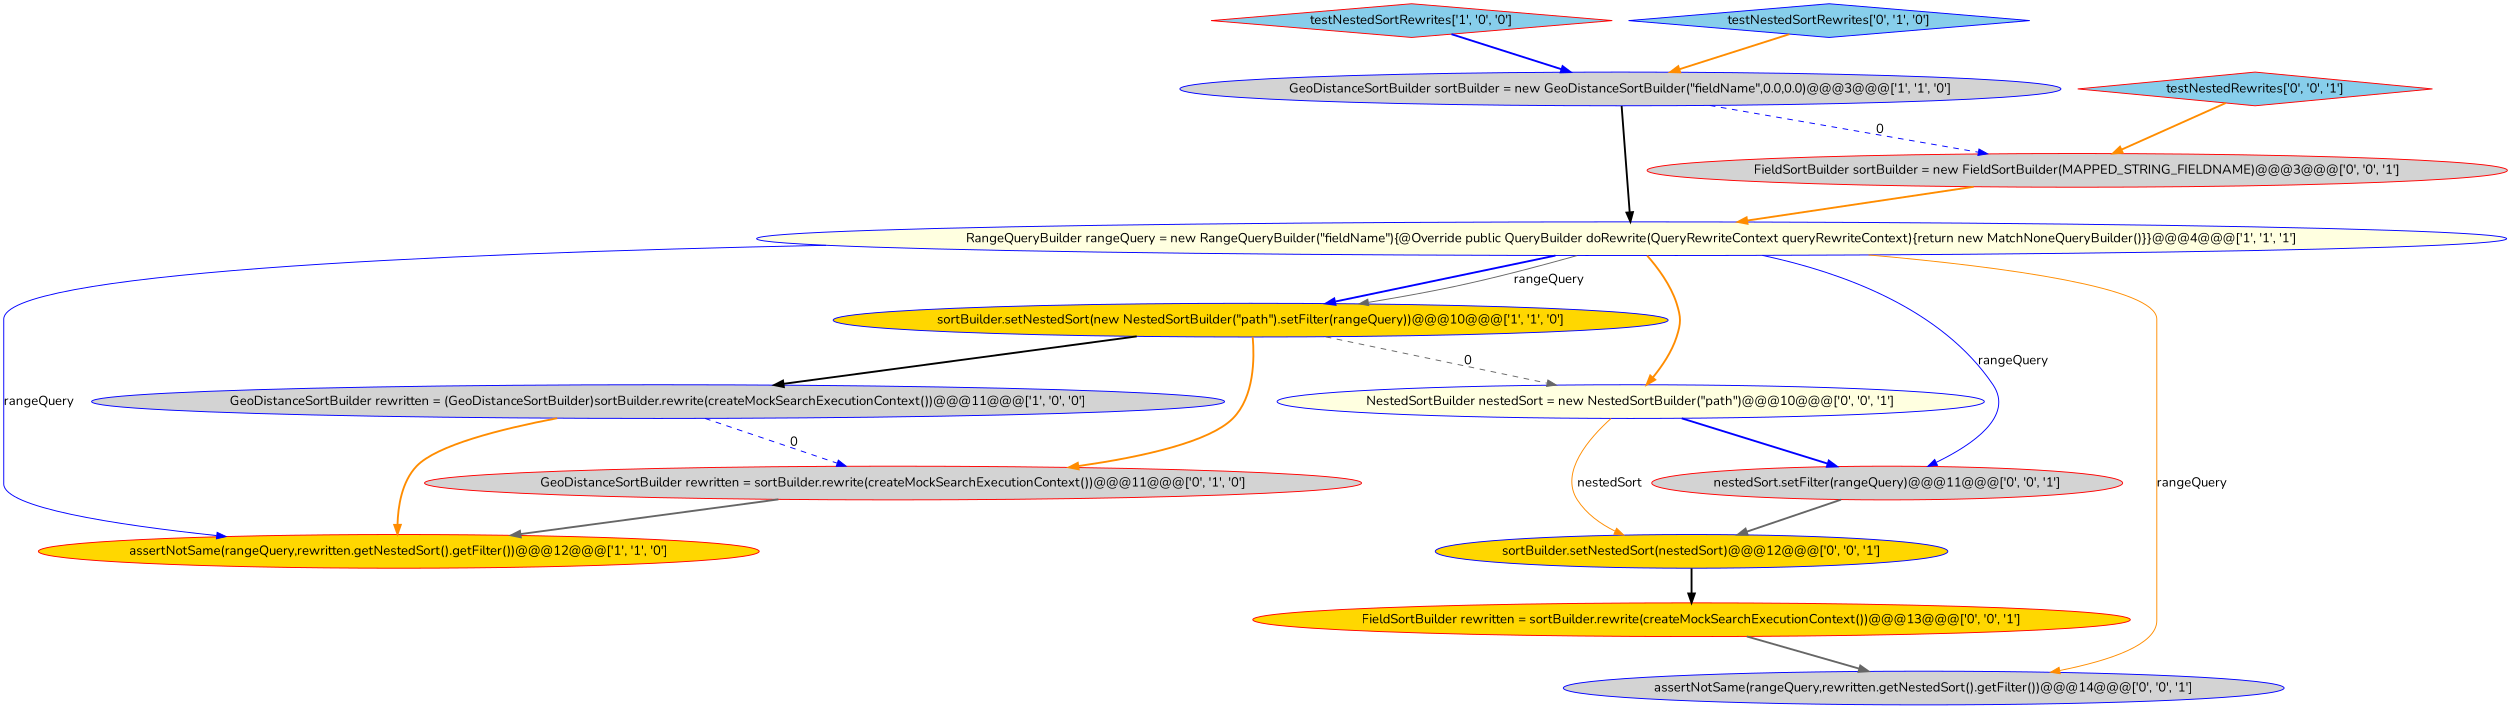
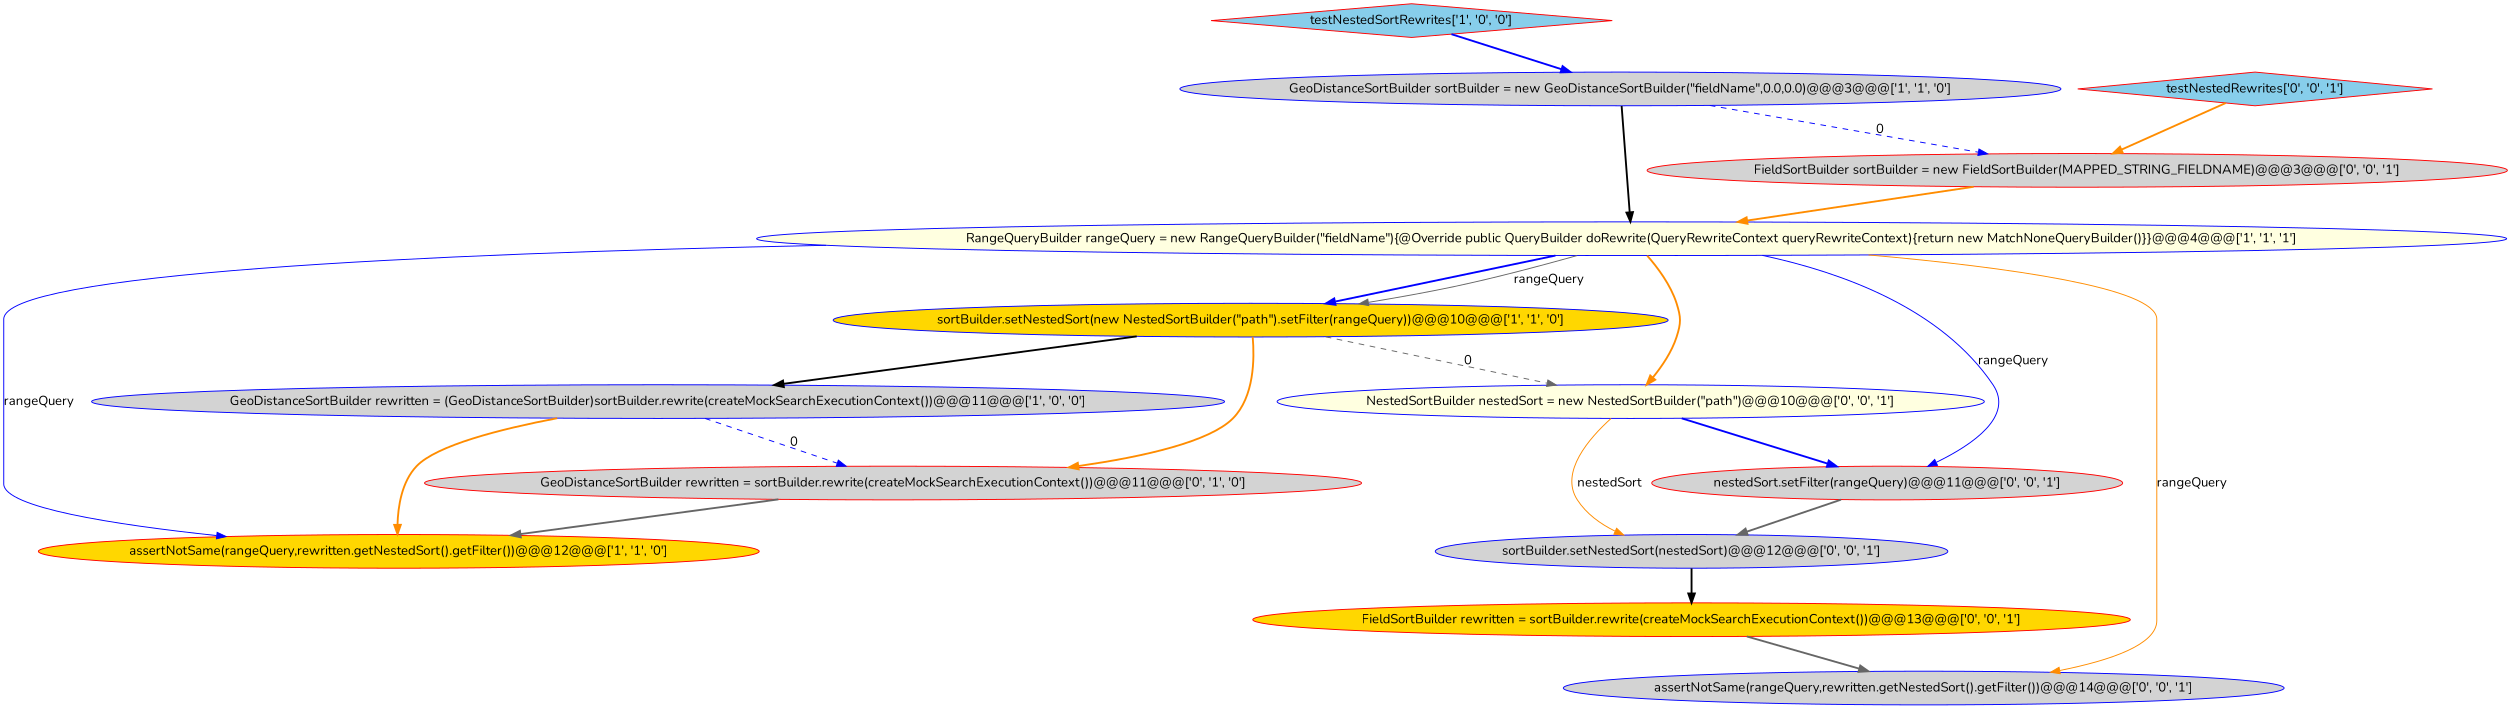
node "testNestedSortRewrites['0', '1', '0']": removed
node "sortBuilder.setNestedSort(nestedSort)@@@12@@@['0', '0', '1']": fillcolor gold -> lightgrey
